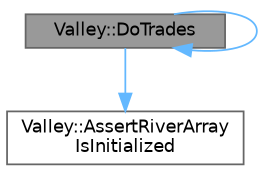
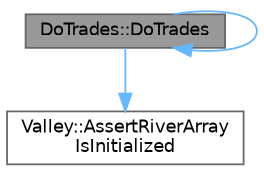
node "Valley::DoTrades": label "Valley::DoTrades" -> "DoTrades::DoTrades"
